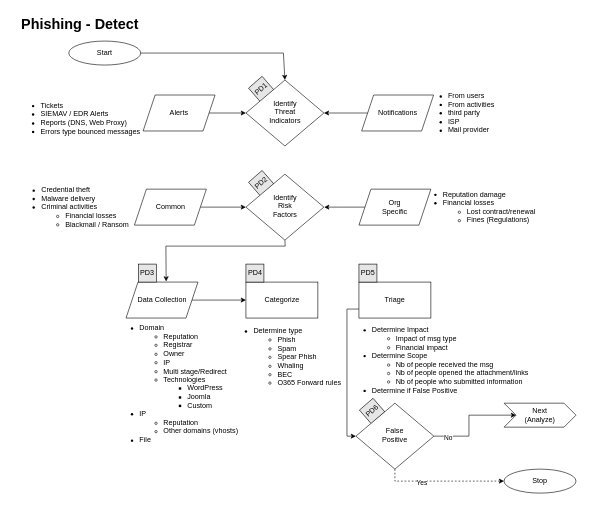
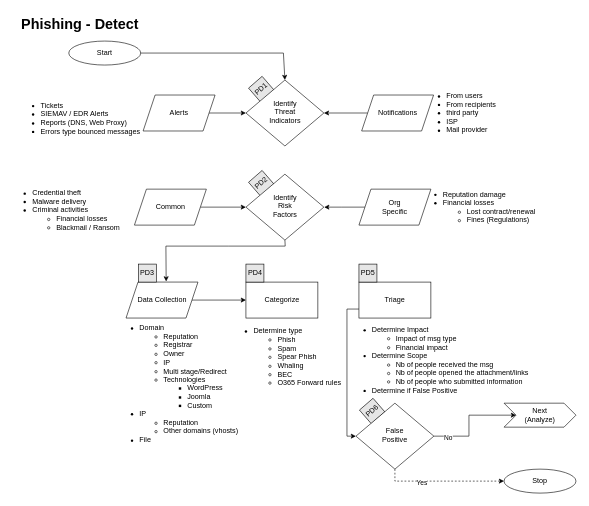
node "From users From activities third party ISP Mail provider": label "From users From activities third party ISP Mail provider" -> "From users From recipients third party ISP Mail provider"
node "Credential theft Malware delivery Criminal activities Financial losses Blackmail / Ransom": moved (73, 207) -> (64, 210)
